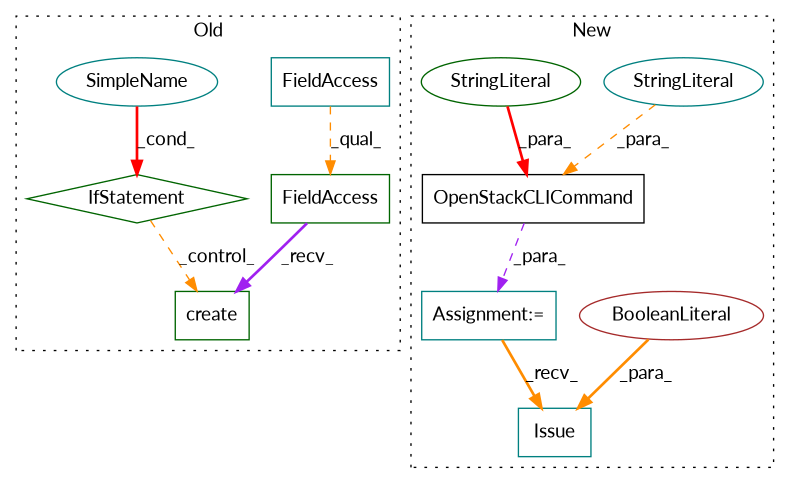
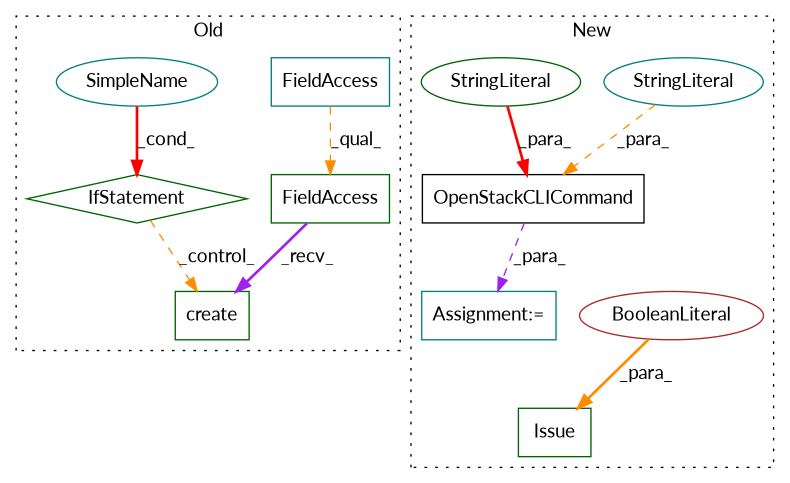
edge "Assignment:=" -> "Issue": removed, label "_recv_"
node "Issue": color teal -> darkgreen
